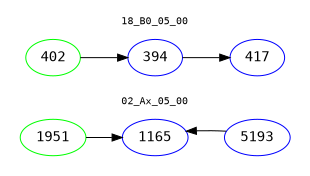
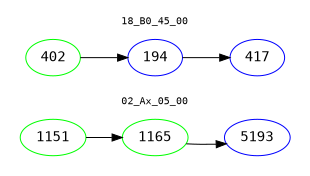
cluster "18_B0_05_00": label "18_B0_05_00" -> "18_B0_45_00"
node "394": label "394" -> "194"
edge "5193" -> "1165": reversed
node "1951": label "1951" -> "1151"
node "1165": color blue -> green
